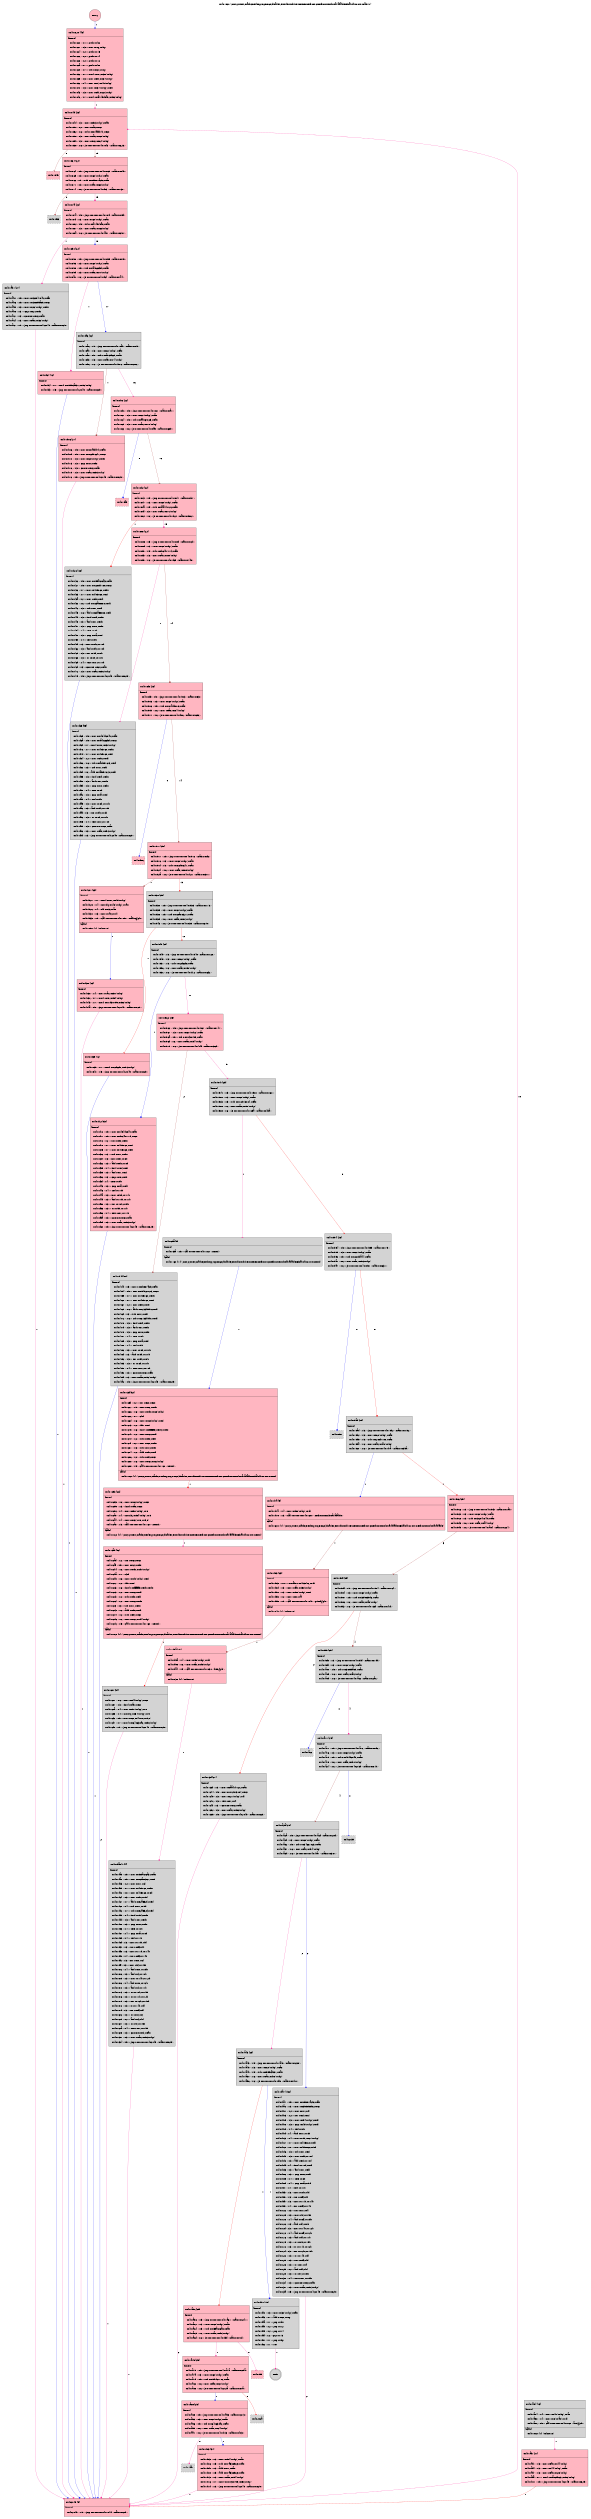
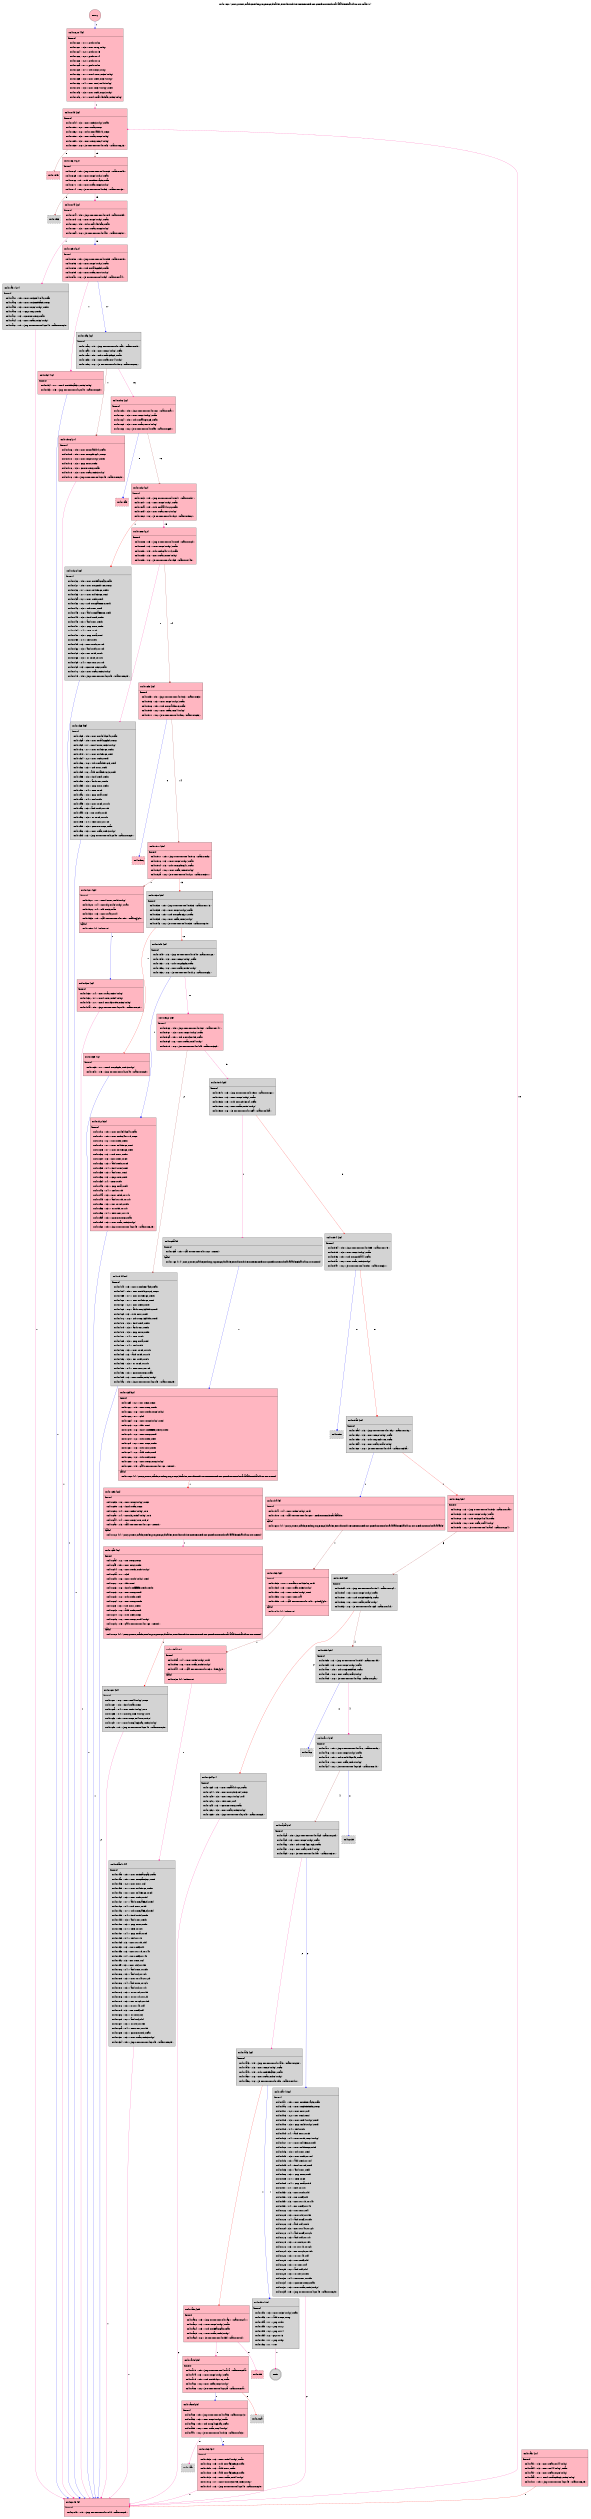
node "0x401ae4 [13]": removed
